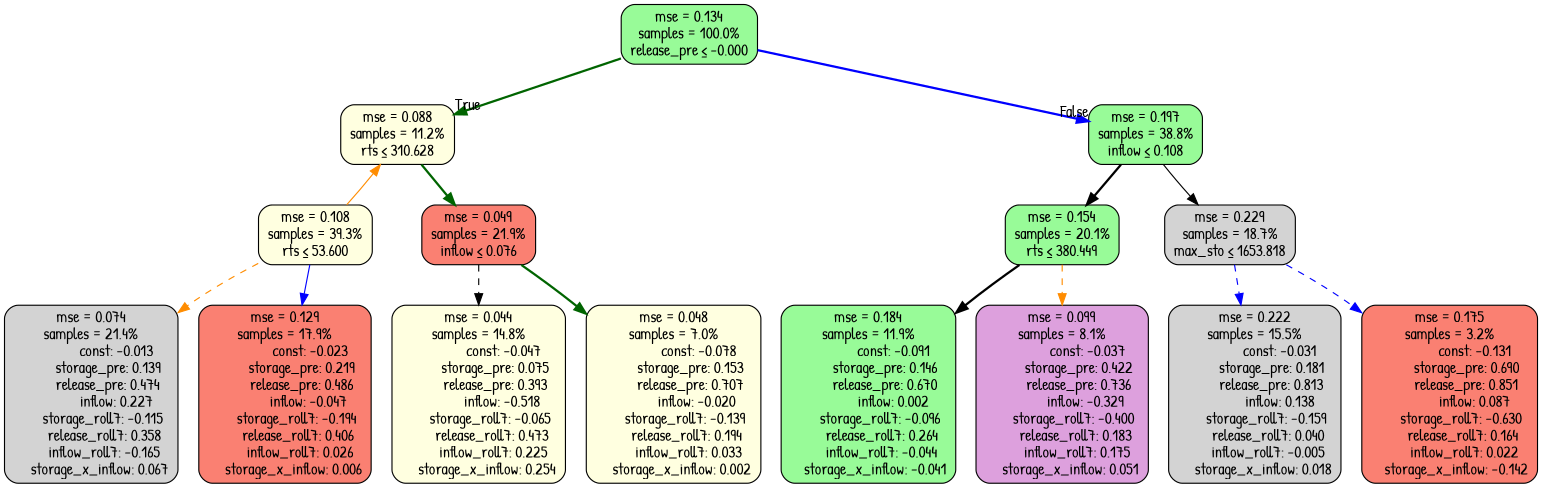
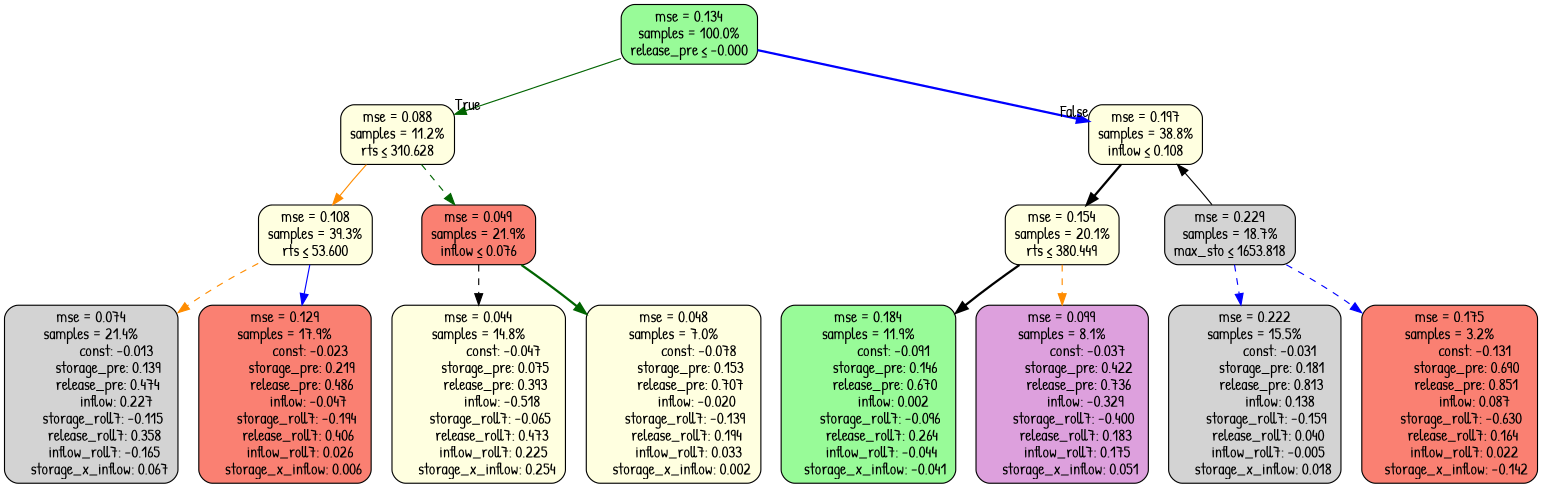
edge "mse = 0.134 samples = 100.0% release_pre ≤ -0.000" -> "mse = 0.088 samples = 11.2% rts ≤ 310.628": style bold -> solid
node "mse = 0.197 samples = 38.8% inflow ≤ 0.108": fillcolor palegreen -> lightyellow
edge "mse = 0.088 samples = 11.2% rts ≤ 310.628" -> "mse = 0.049 samples = 21.9% inflow ≤ 0.076": style bold -> dashed
edge "mse = 0.197 samples = 38.8% inflow ≤ 0.108" -> "mse = 0.229 samples = 18.7% max_sto ≤ 1653.818": reversed
edge "mse = 0.108 samples = 39.3% rts ≤ 53.600" -> "mse = 0.088 samples = 11.2% rts ≤ 310.628": reversed
node "mse = 0.154 samples = 20.1% rts ≤ 380.449": fillcolor palegreen -> lightyellow
